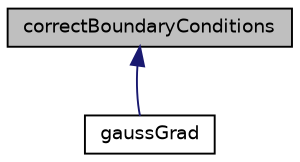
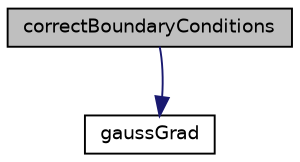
edge "gaussGrad" -> "correctBoundaryConditions": reversed
